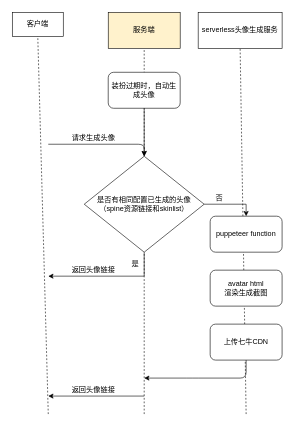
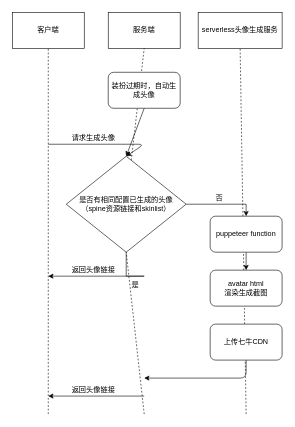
node "客户端": size 51x24 -> 72x36
node "服务端": fillcolor #fff2cc -> #ffffff
node "是否有相同配置已生成的头像 （spine资源链接和skinlist）": moved (144, 204) -> (126, 204)
node "是": moved (135, 264) -> (135, 285)
edge "puppeteer function" -> "avatar html 渲染生成截图": added
